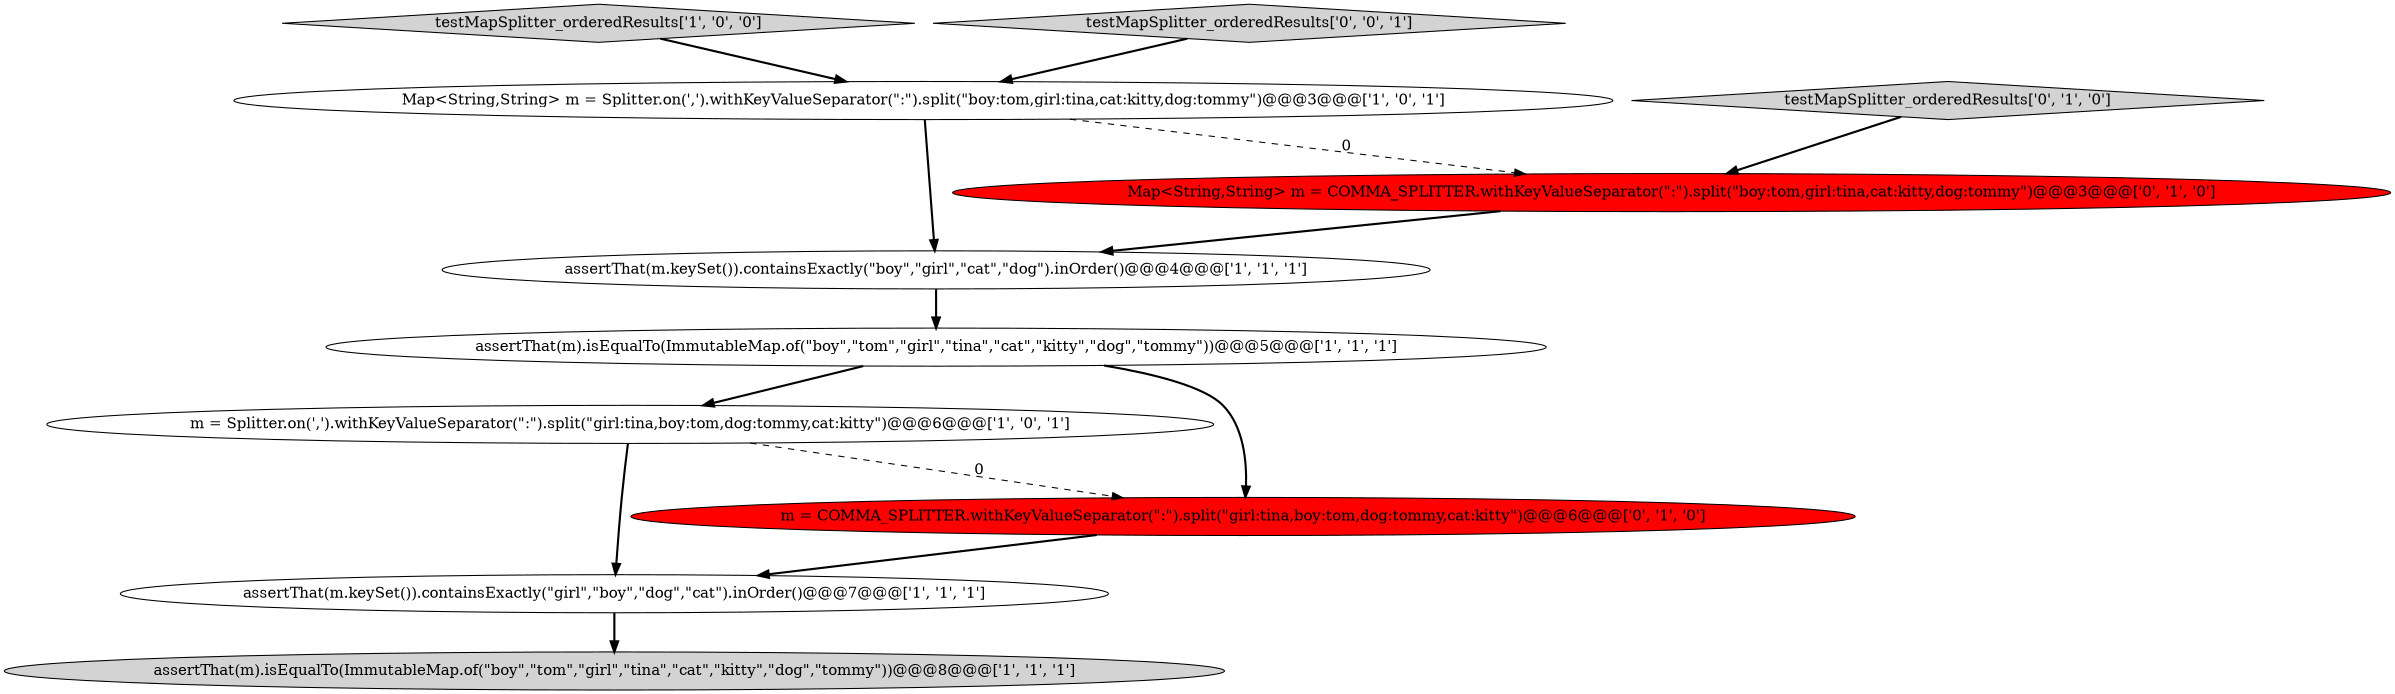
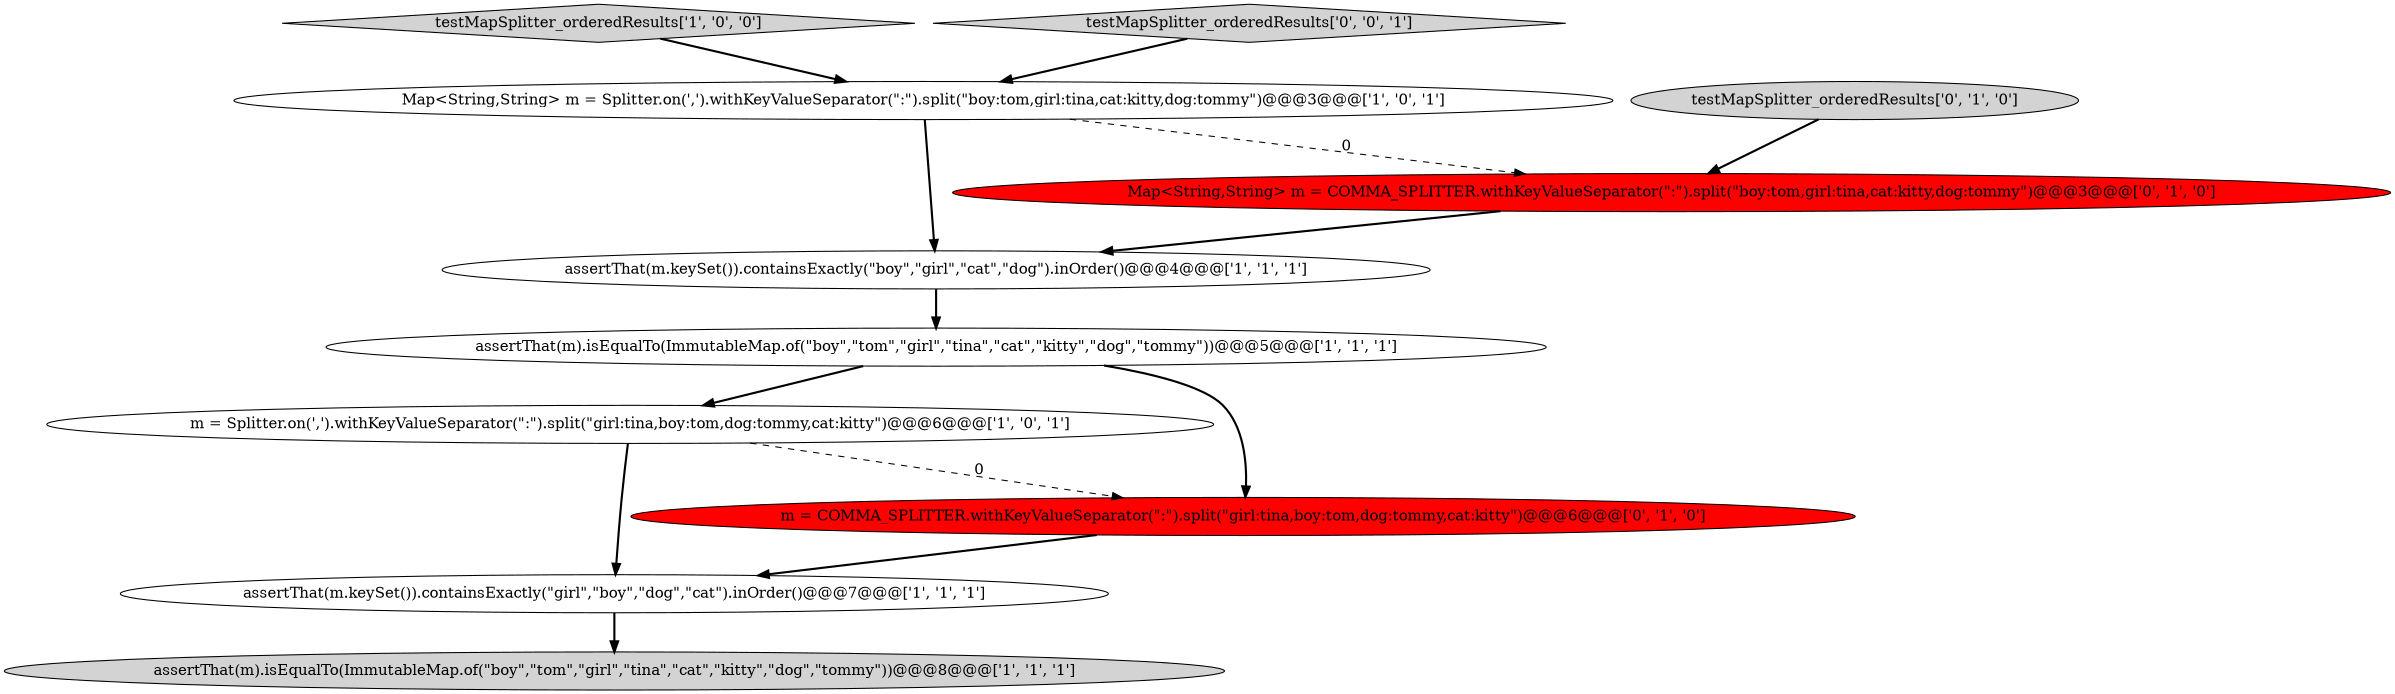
node "testMapSplitter_orderedResults['0', '1', '0']": shape diamond -> ellipse
